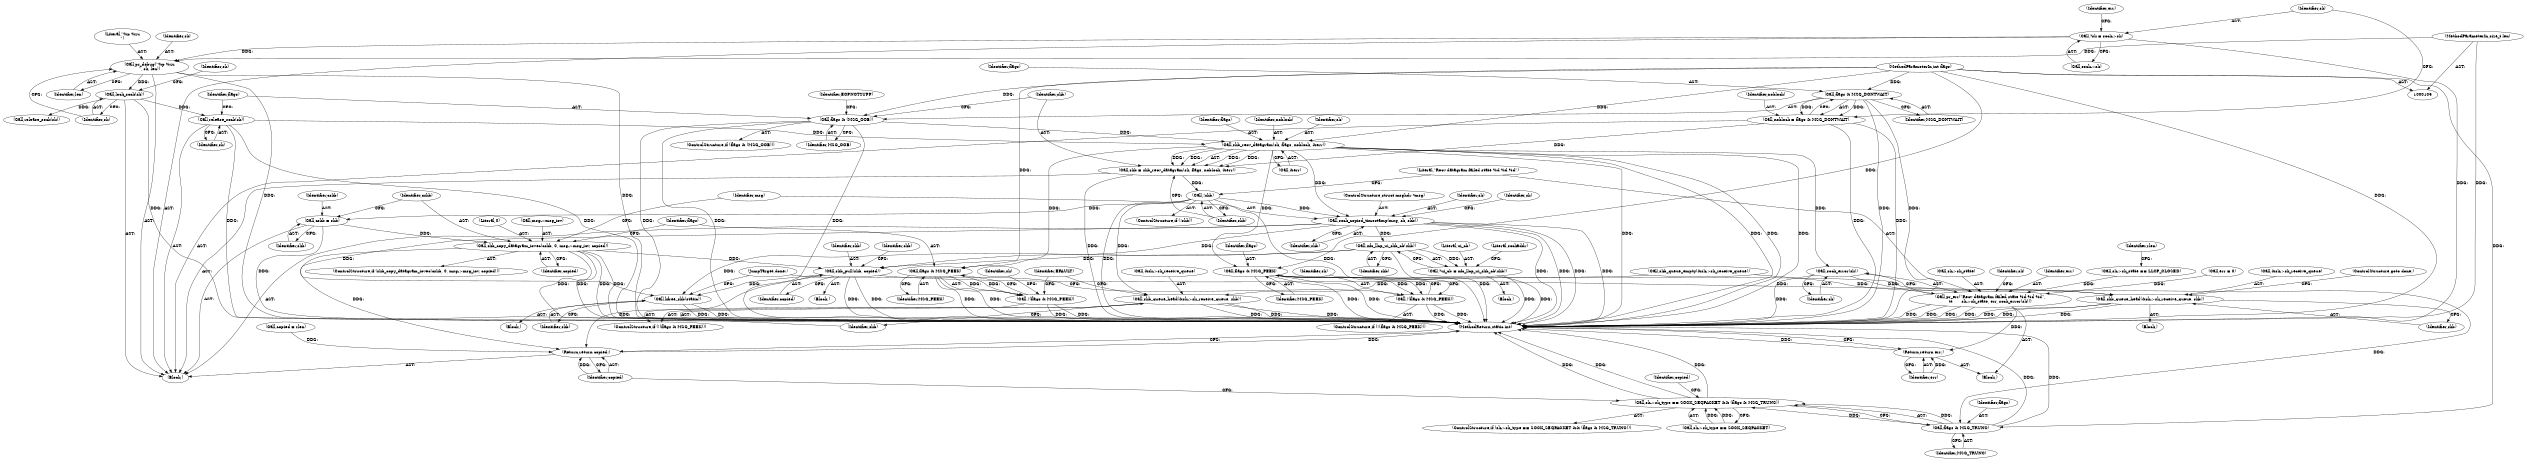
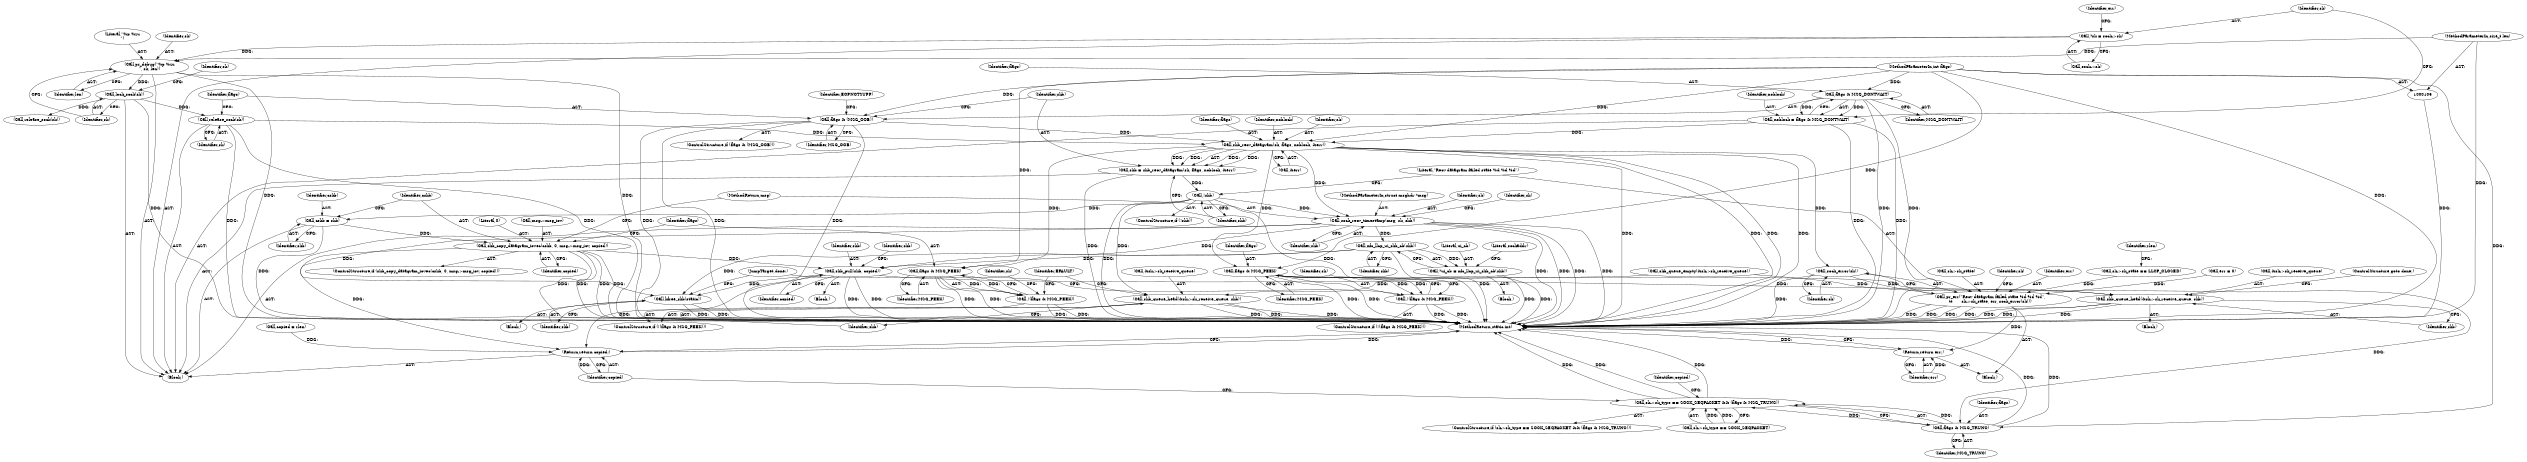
edge "(Call,noblock = flags & MSG_DONTWAIT)" -> "(Call,skb = skb_recv_datagram(sk, flags, noblock, &err))": now "(Call,noblock = flags & MSG_DONTWAIT)" -> "(Call,skb_recv_datagram(sk, flags, noblock, &err))"
node "(Identifier,msg)": label "(Identifier,msg)" -> "(MethodReturn,msg)"
node "(ControlStructure,struct msghdr *msg)": label "(ControlStructure,struct msghdr *msg)" -> "(MethodParameterIn,struct msghdr *msg)"
node "(Call,sock_copied_timestamp(msg, sk, skb))": label "(Call,sock_copied_timestamp(msg, sk, skb))" -> "(Call,sock_recv_timestamp(msg, sk, skb))"
edge "(Call,*sk = sock->sk)" -> "(MethodReturn,static int)": now "1000105" -> "(MethodReturn,static int)"
